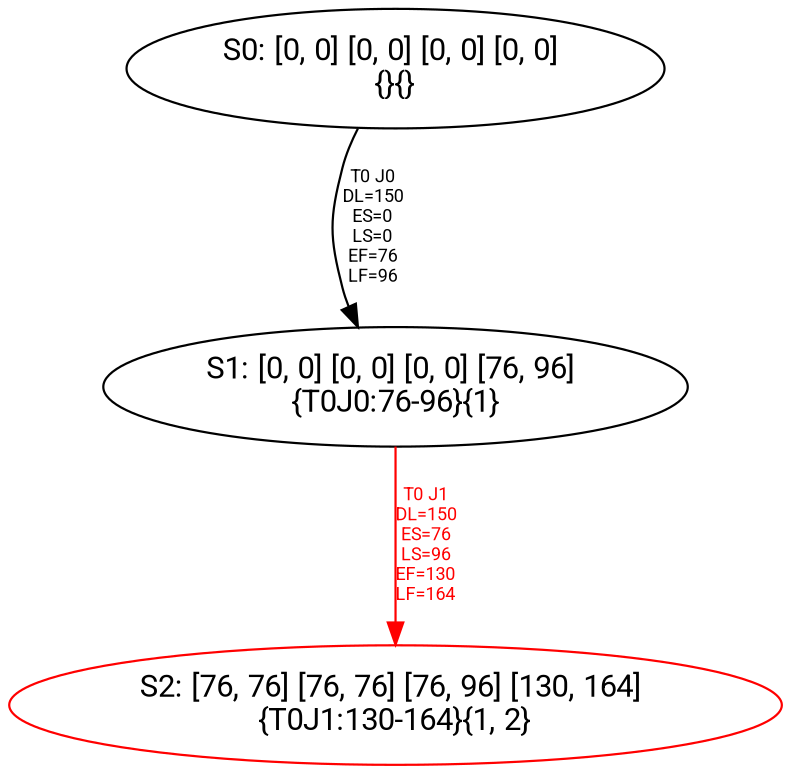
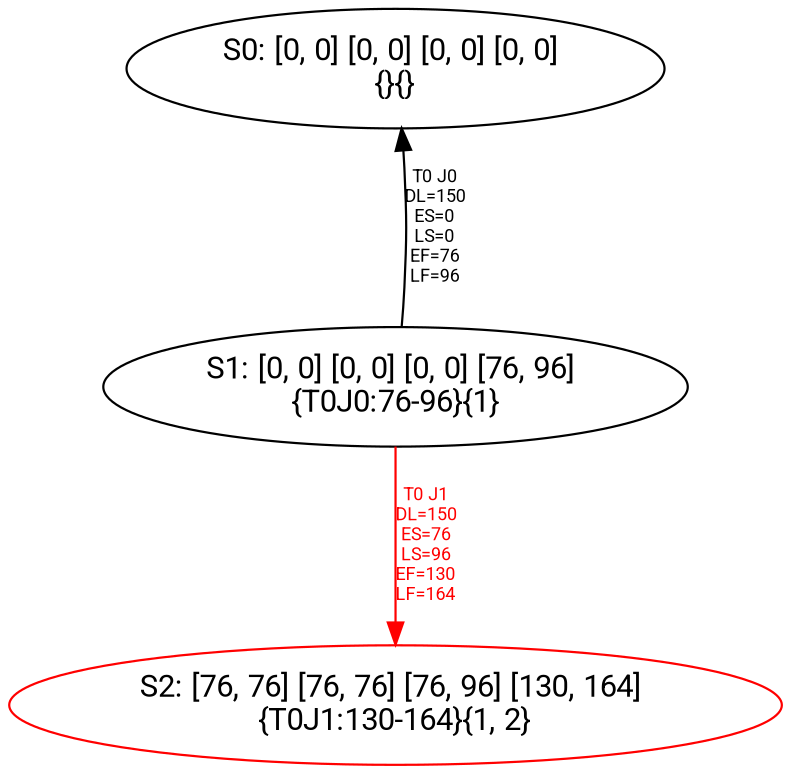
edge "S0: [0, 0] [0, 0] [0, 0] [0, 0] {}{}" -> "S1: [0, 0] [0, 0] [0, 0] [76, 96] {T0J0:76-96}{1}": reversed
